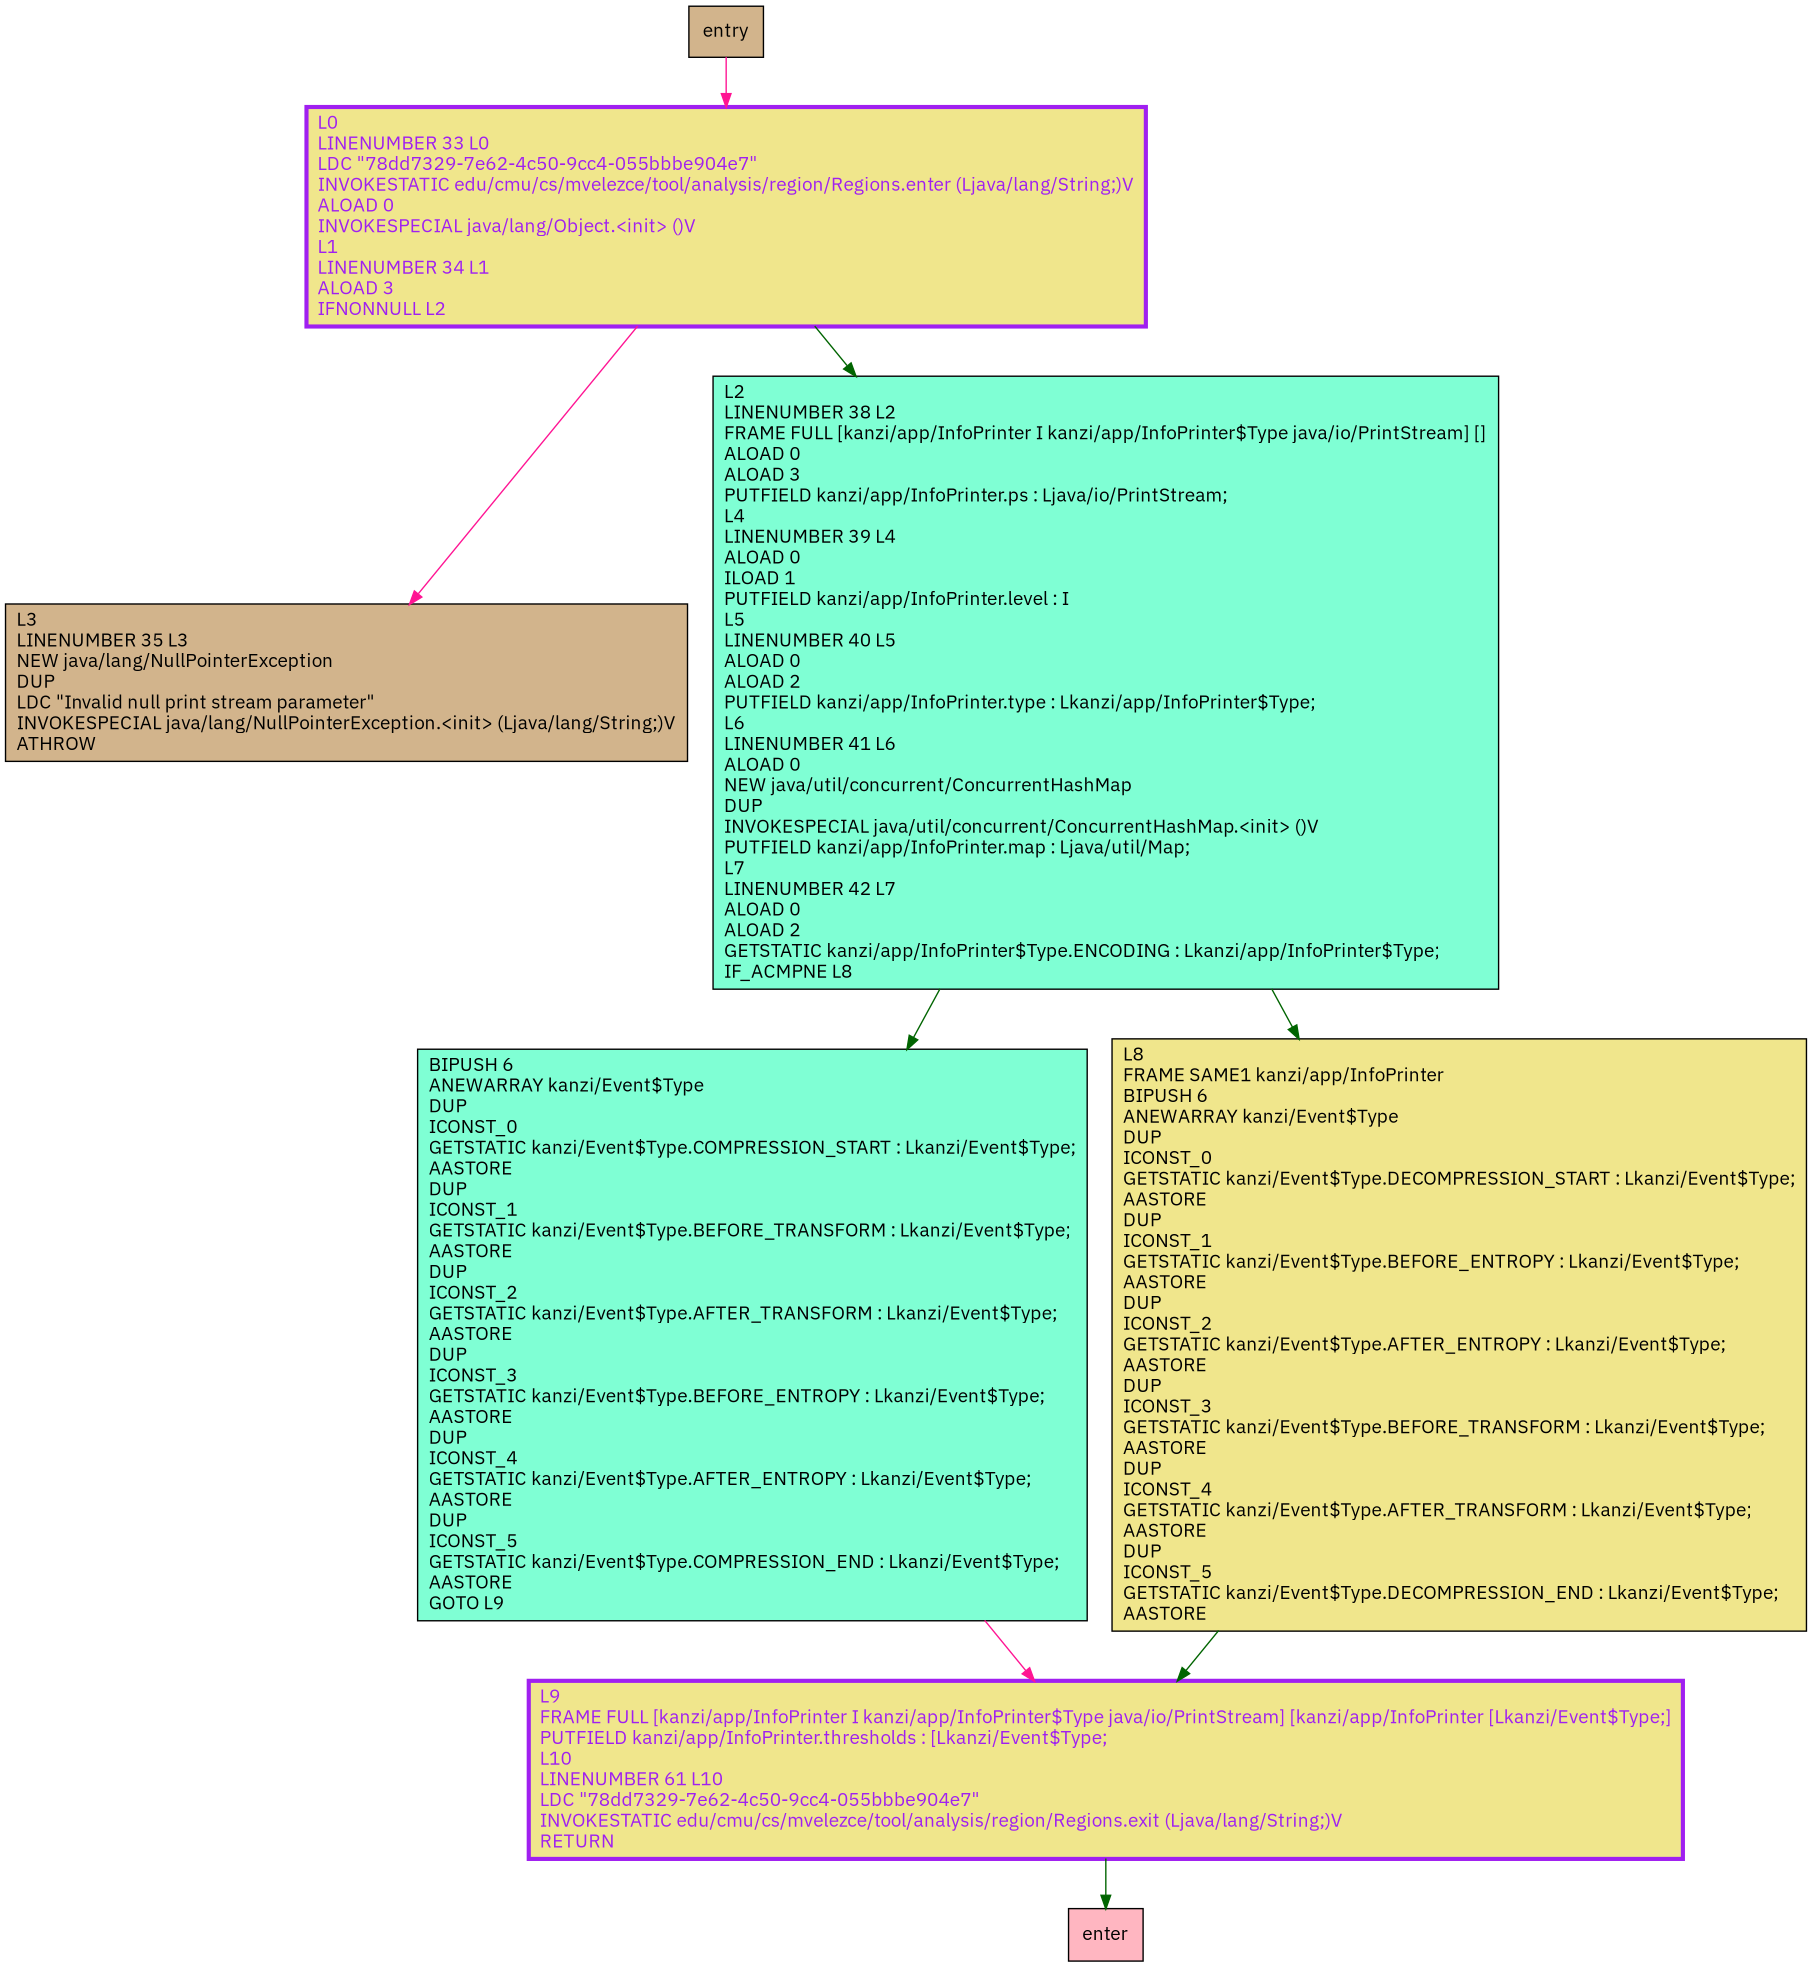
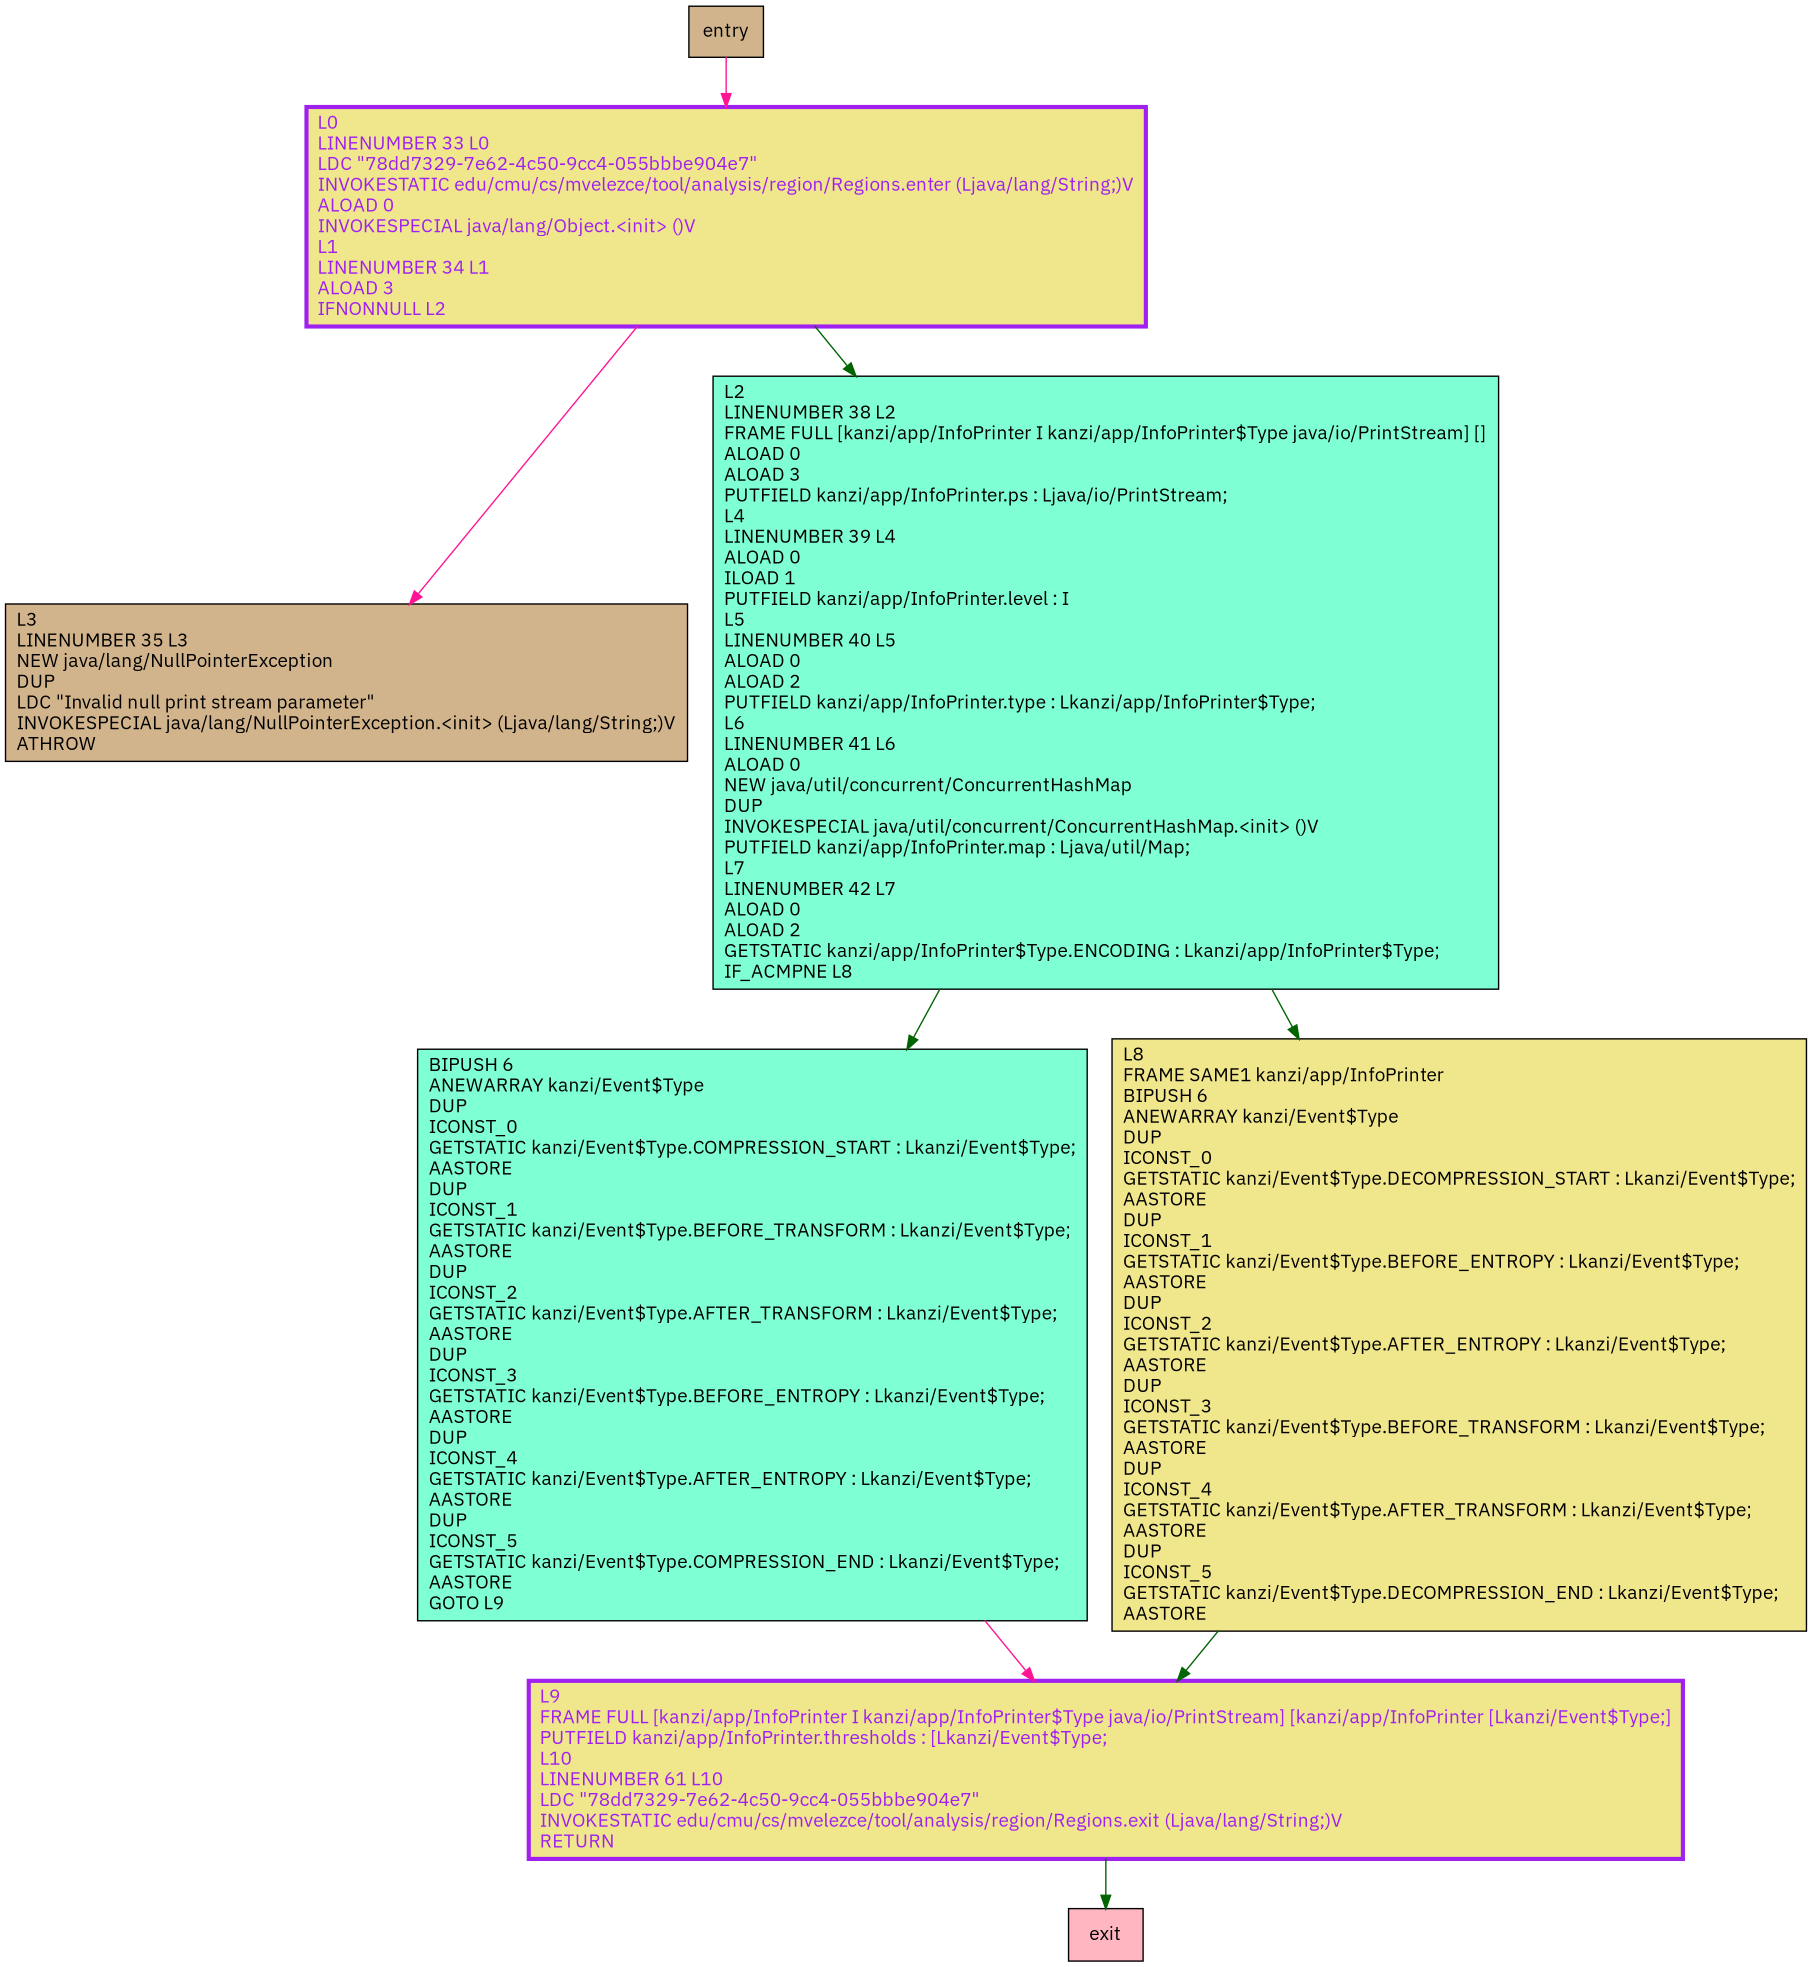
node "enter": label "enter" -> "exit"
